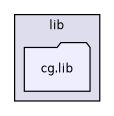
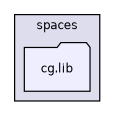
cluster "lib": label "lib" -> "spaces"
